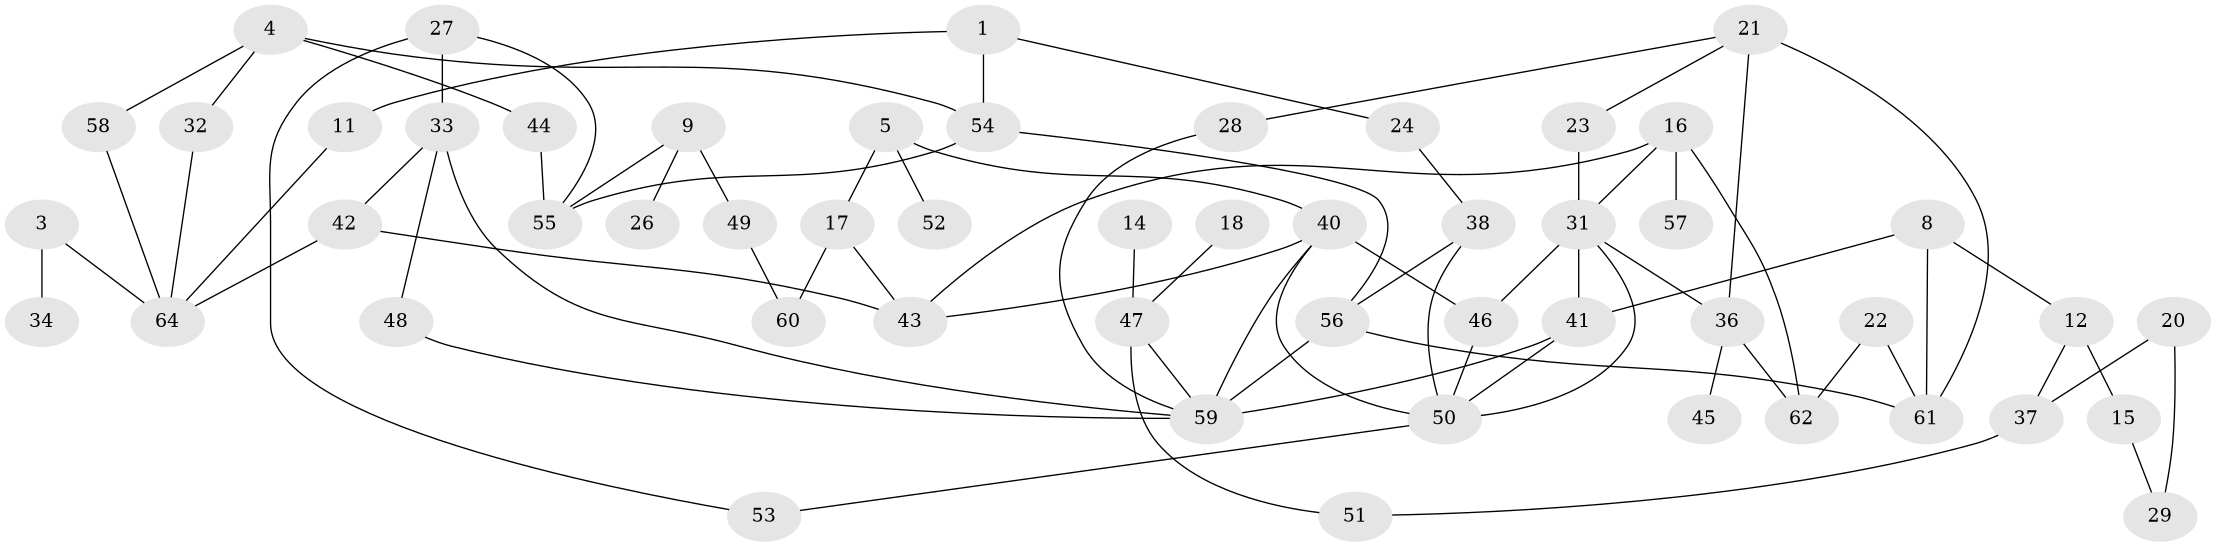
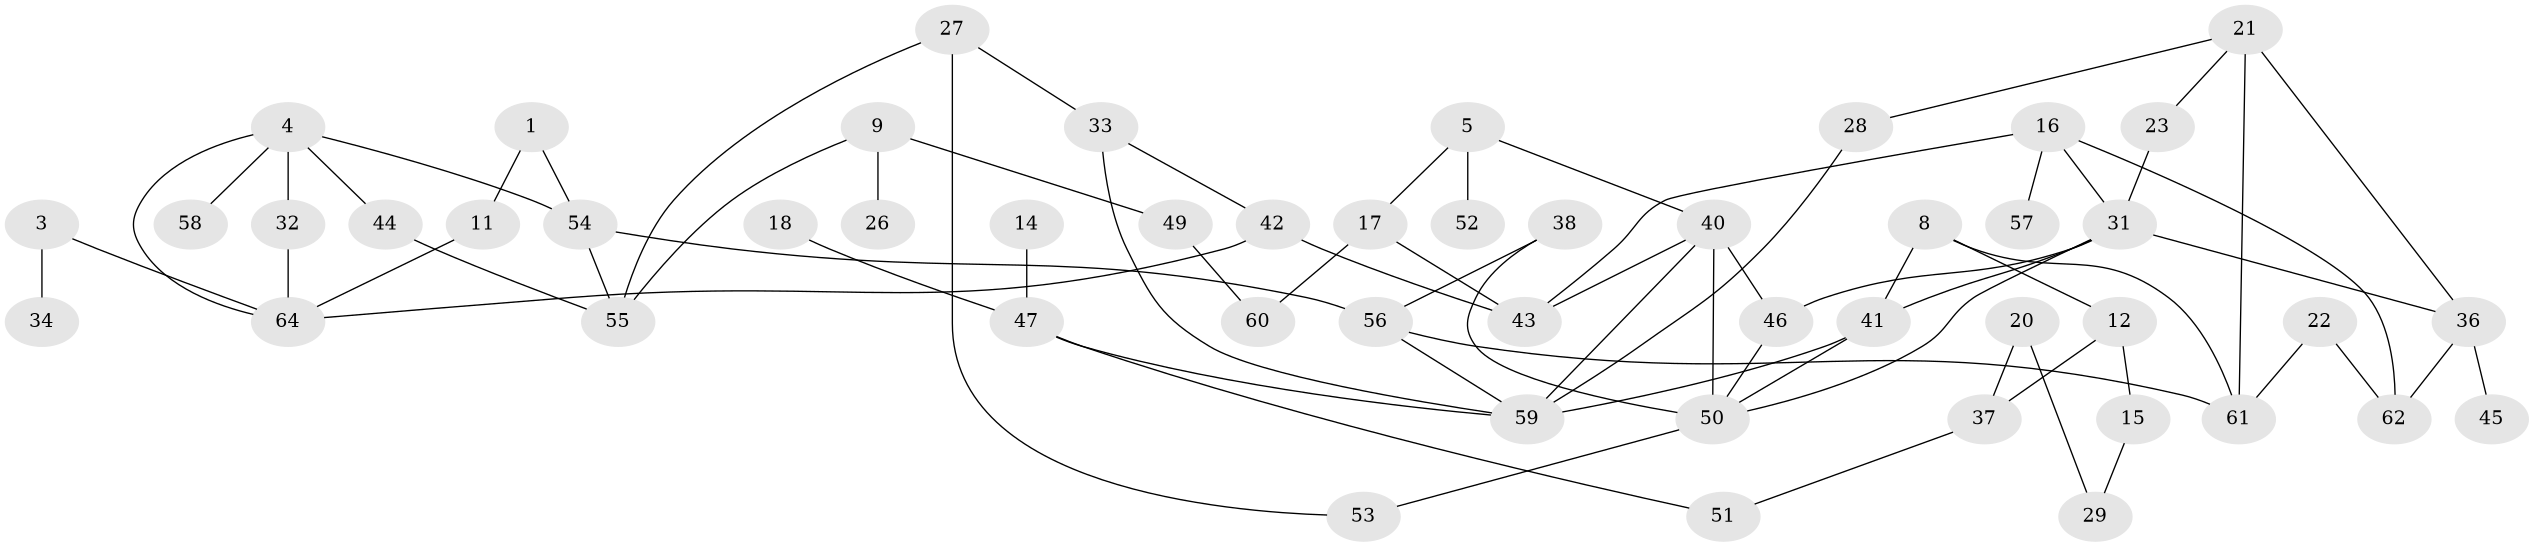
node "24": removed
edge "58" -- "64": now "4" -- "64"
node "48": removed
